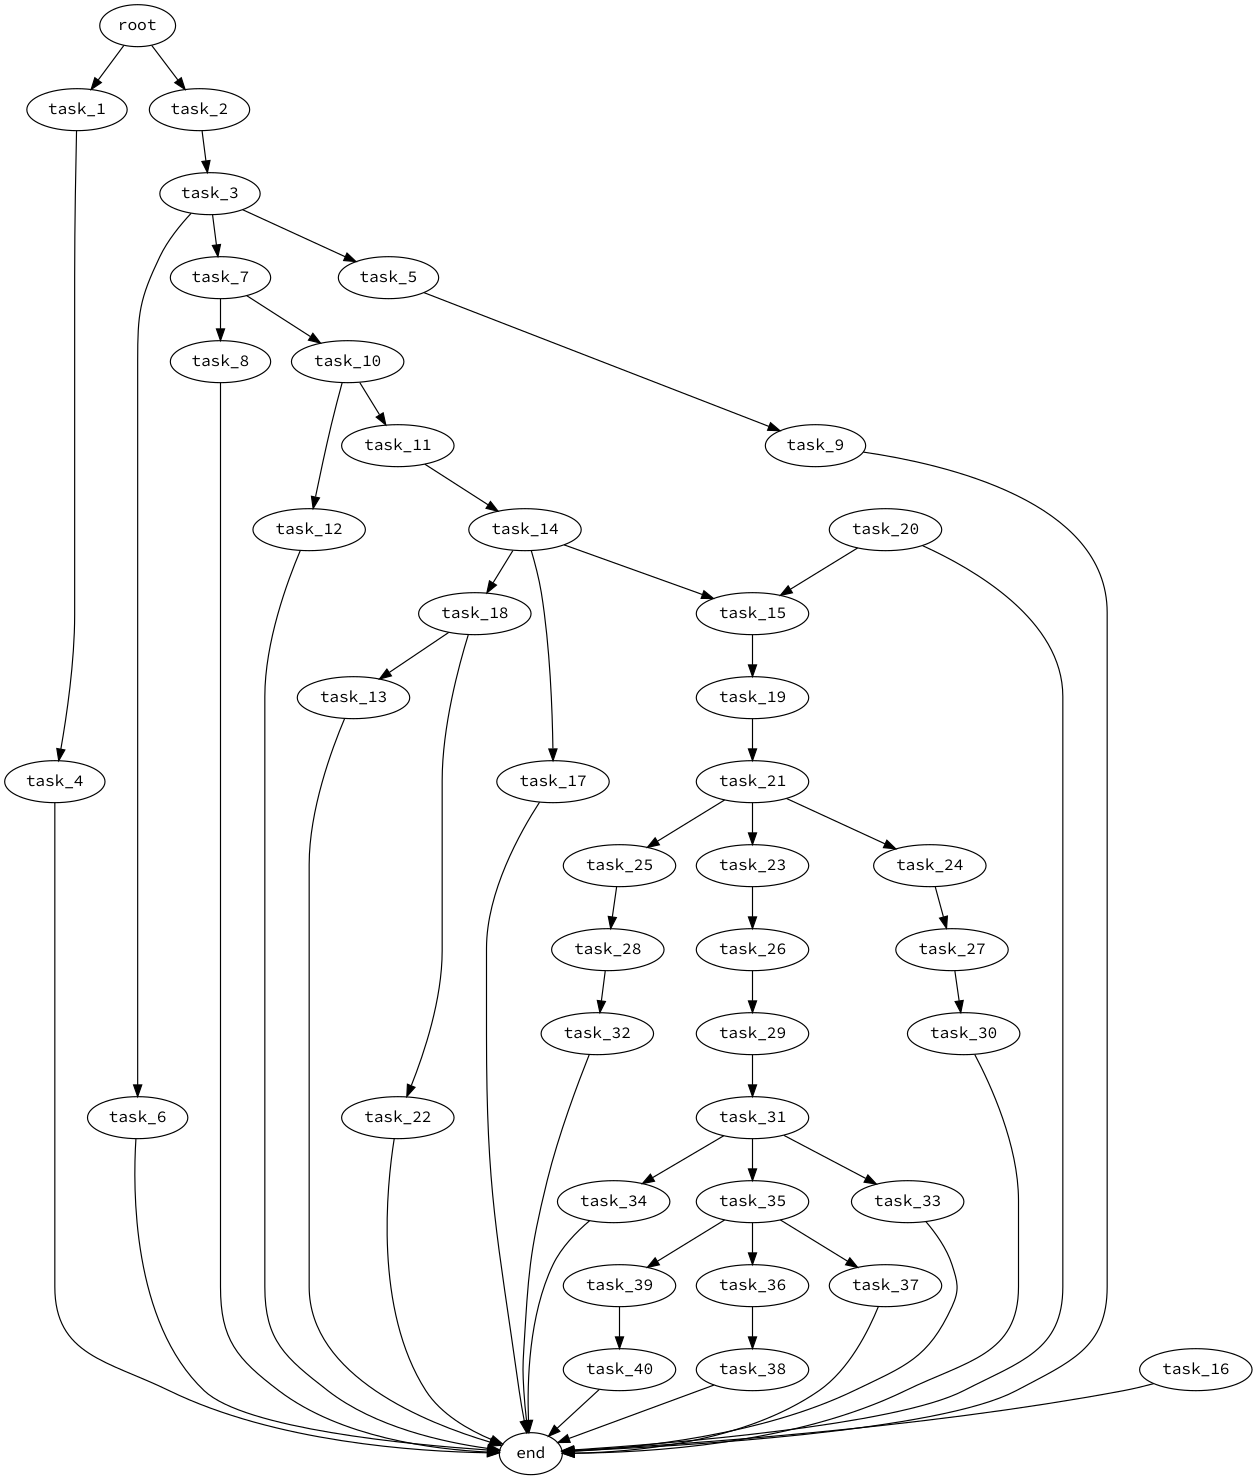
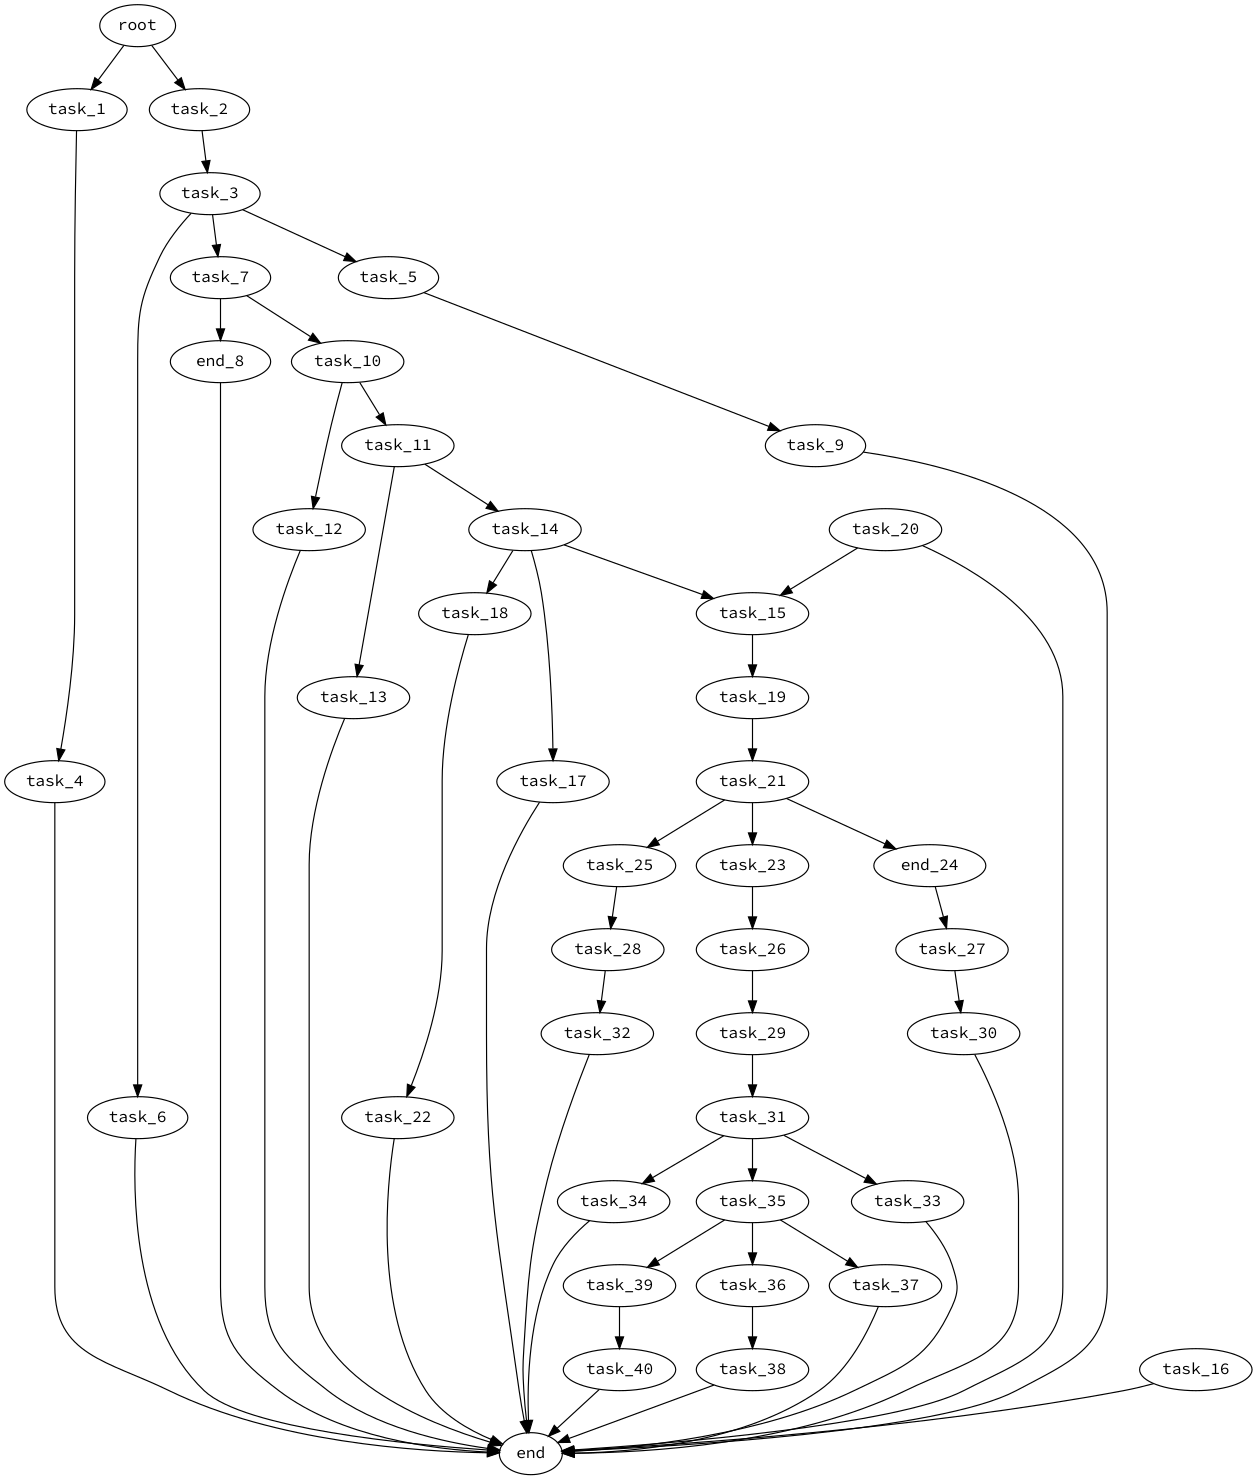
node "task_8": label "task_8" -> "end_8"
edge "task_18" -> "task_13": now "task_11" -> "task_13"
node "task_24": label "task_24" -> "end_24"
